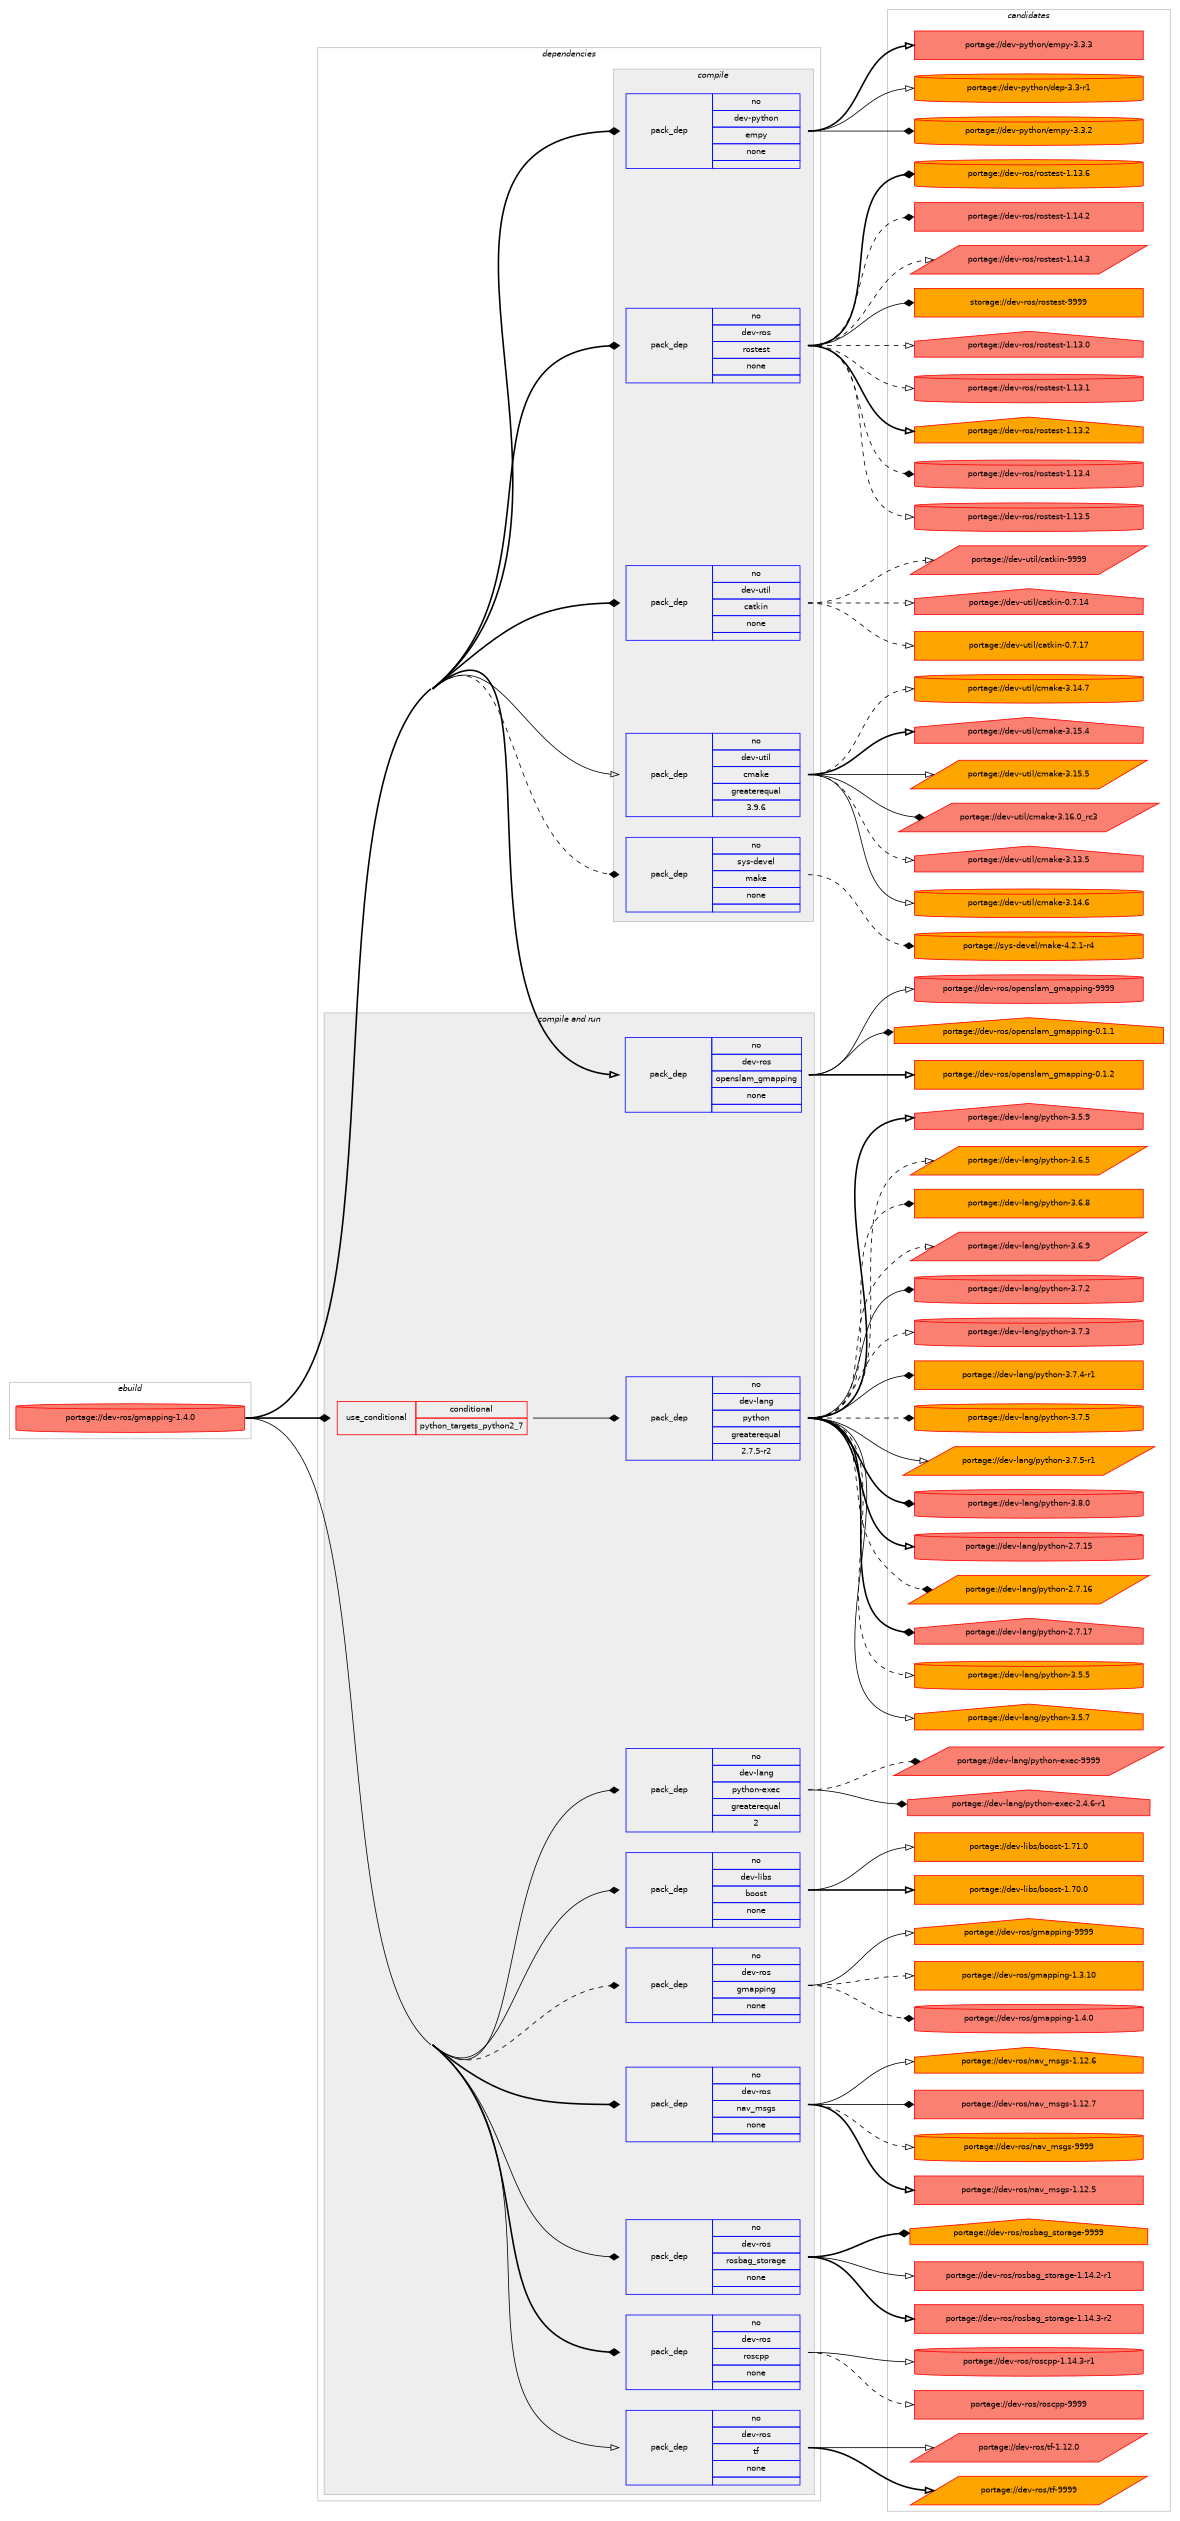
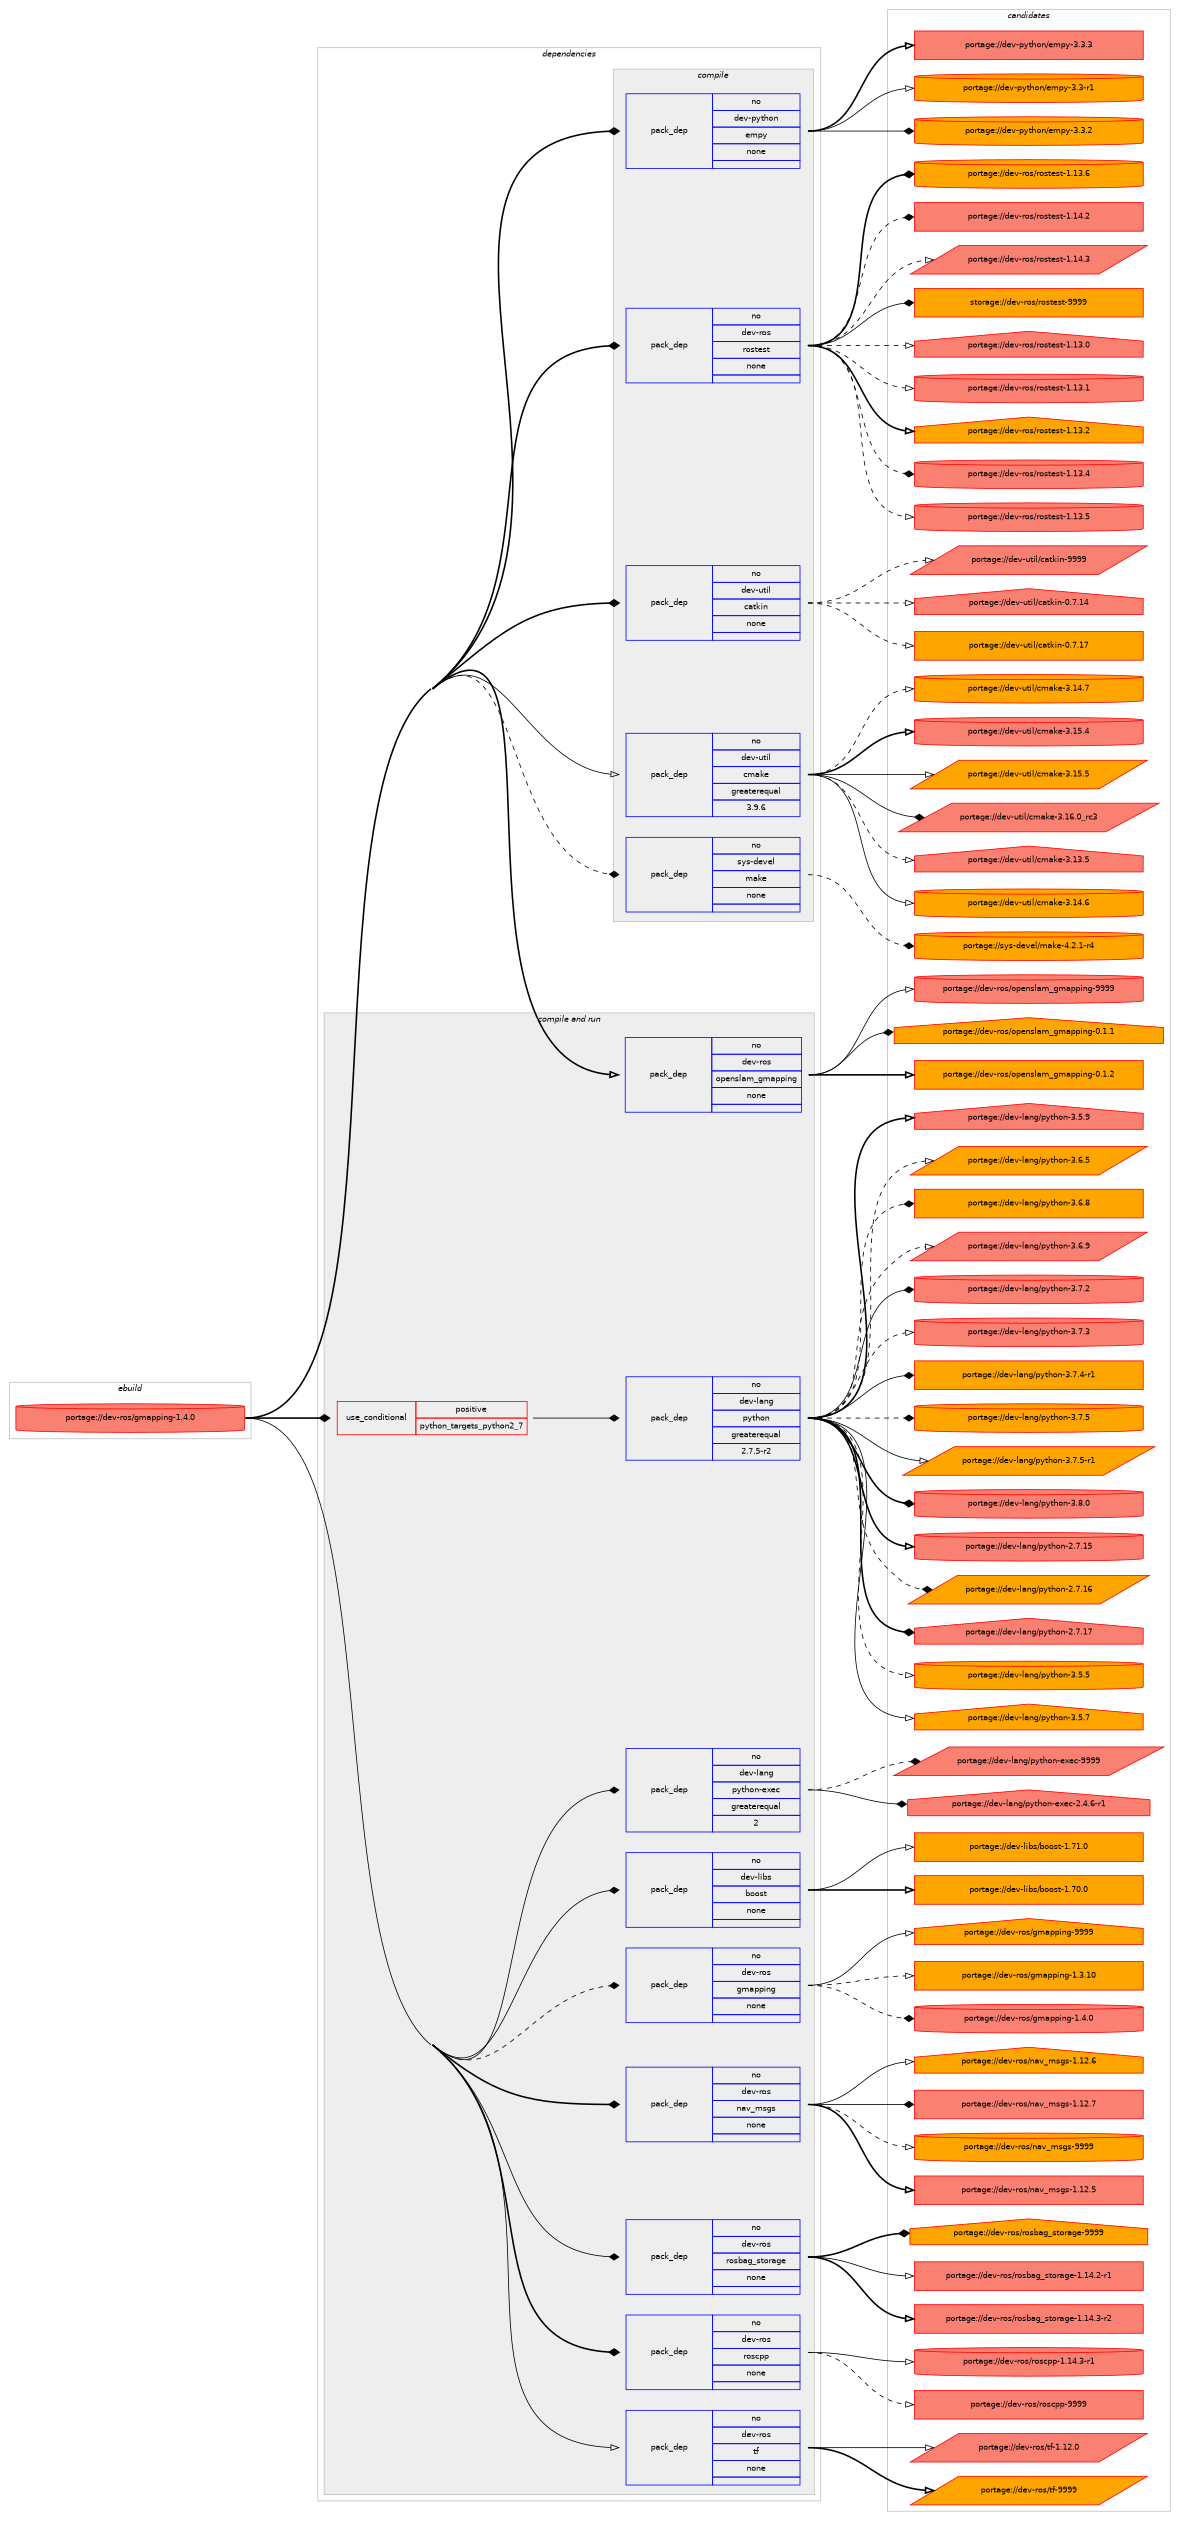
node "portage://dev-python/dep-3.3-r1": label "portage://dev-python/dep-3.3-r1" -> "portage://dev-python/empy-3.3-r1"
node "portage://dev-util/cmake-3.15.4": shape house -> cylinder
node "use_conditional": text "conditional" -> "positive"
